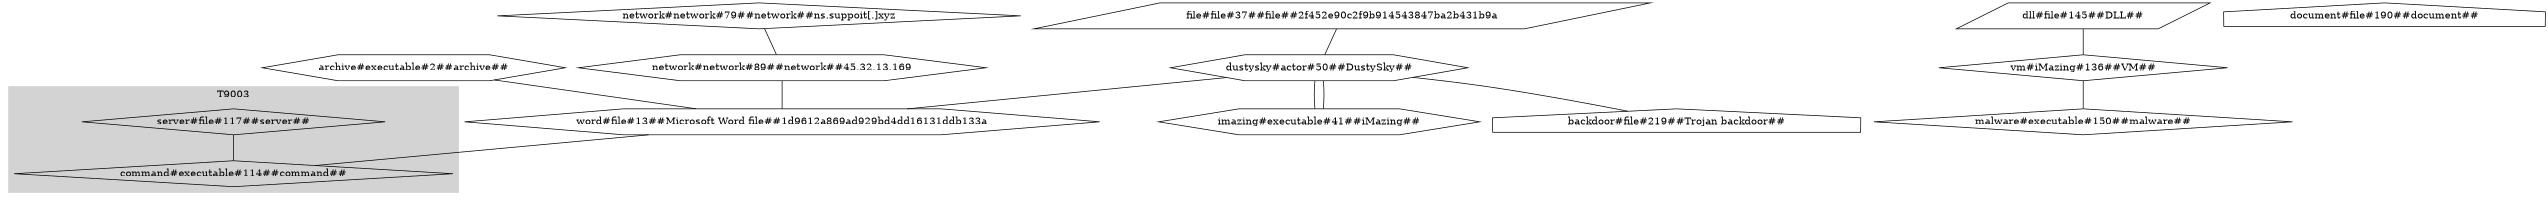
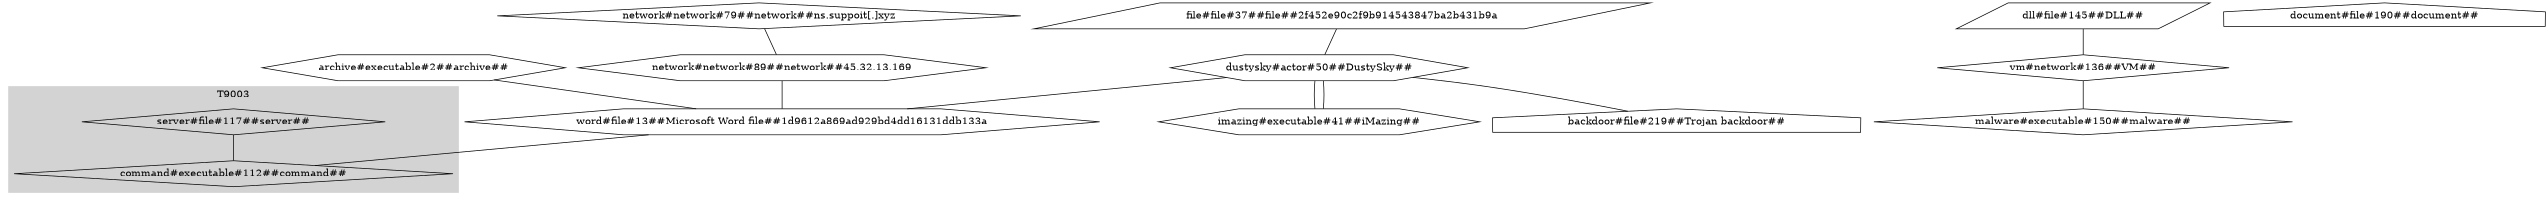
node "vm#iMazing#136##VM##": label "vm#iMazing#136##VM##" -> "vm#network#136##VM##"
node "command#executable#114##command##": label "command#executable#114##command##" -> "command#executable#112##command##"
